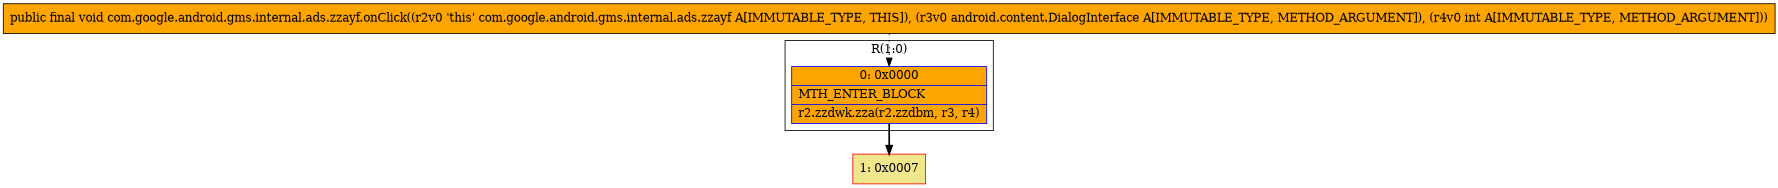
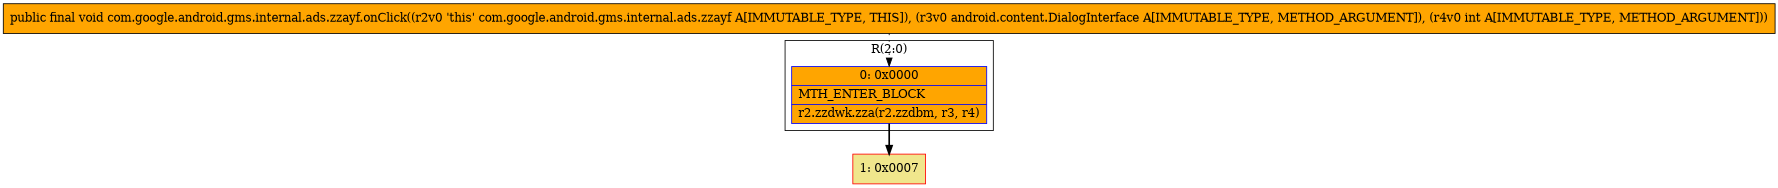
cluster "R(1:0)": label "R(1:0)" -> "R(2:0)"
